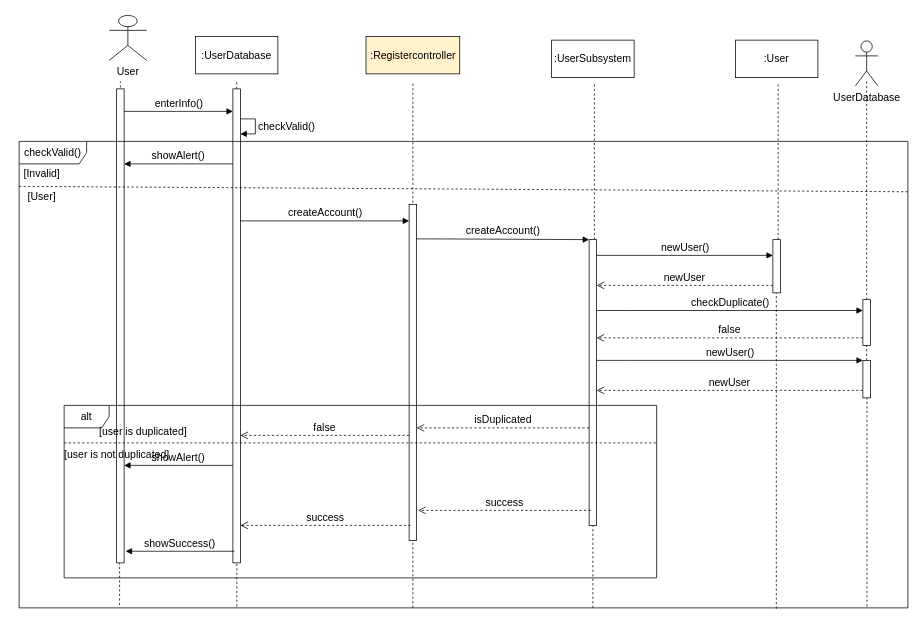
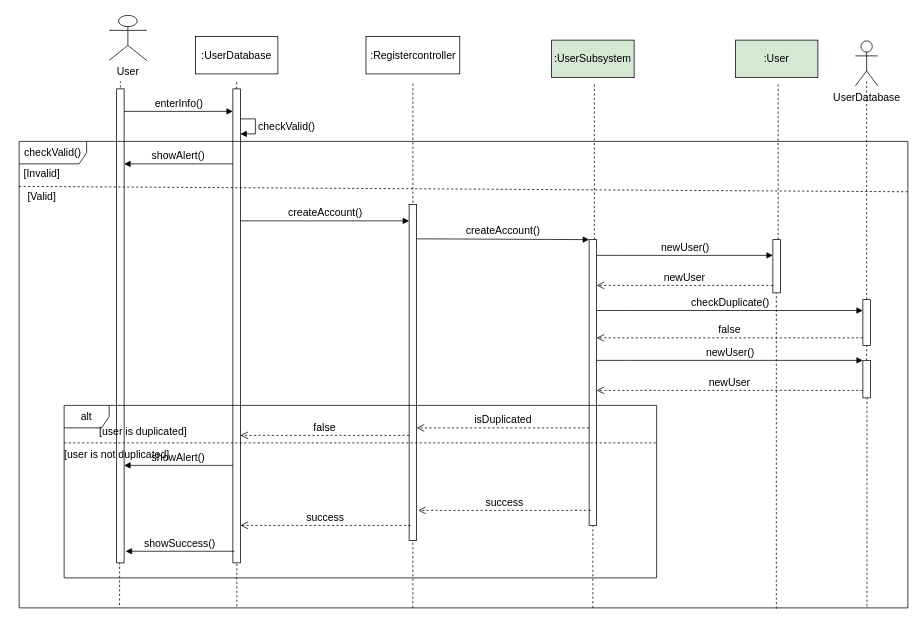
node ":Registercontroller": fillcolor #fff2cc -> #ffffff
node ":UserSubsystem": fillcolor #ffffff -> #d5e8d4
node ":User": fillcolor #ffffff -> #d5e8d4
node "[User]": label "[User]" -> "[Valid]"
